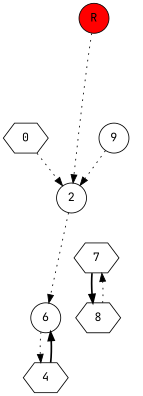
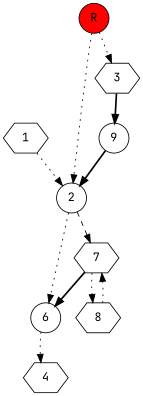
node "3": added
node "0": label "0" -> "1"
edge "9" -> "2": style dotted -> bold
edge "2" -> "7": added
edge "7" -> "8": style bold -> dotted
edge "4" -> "6": now "7" -> "6"
